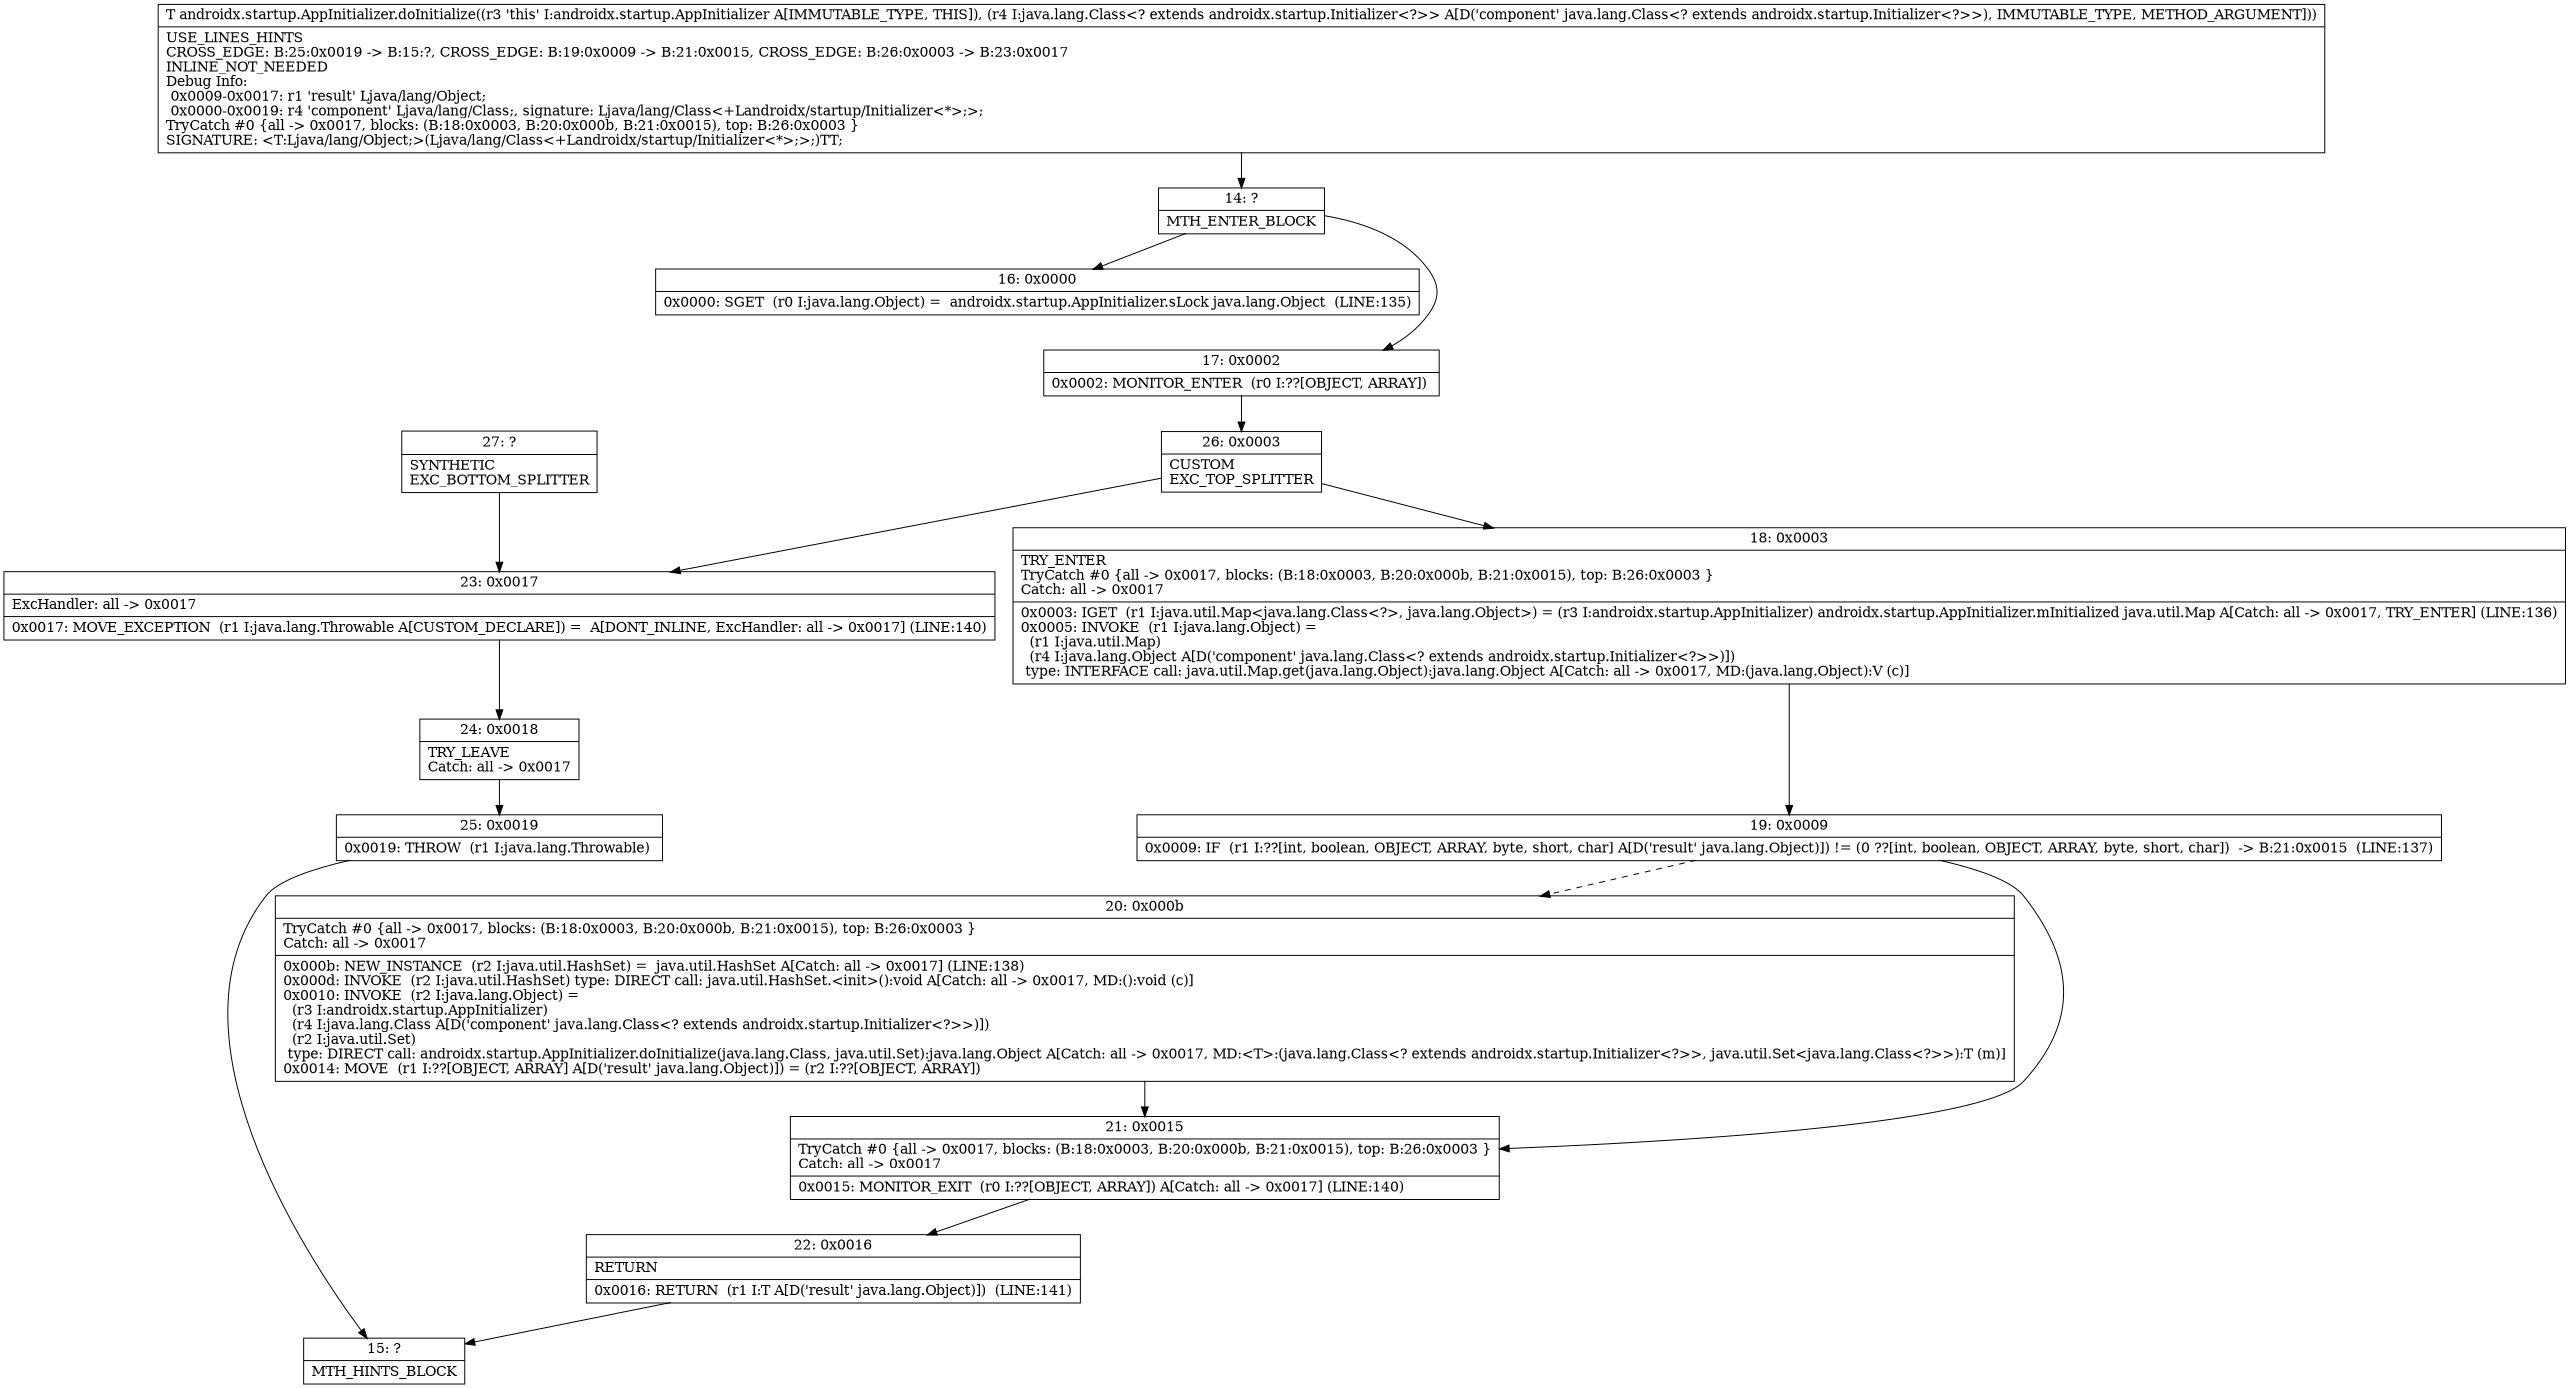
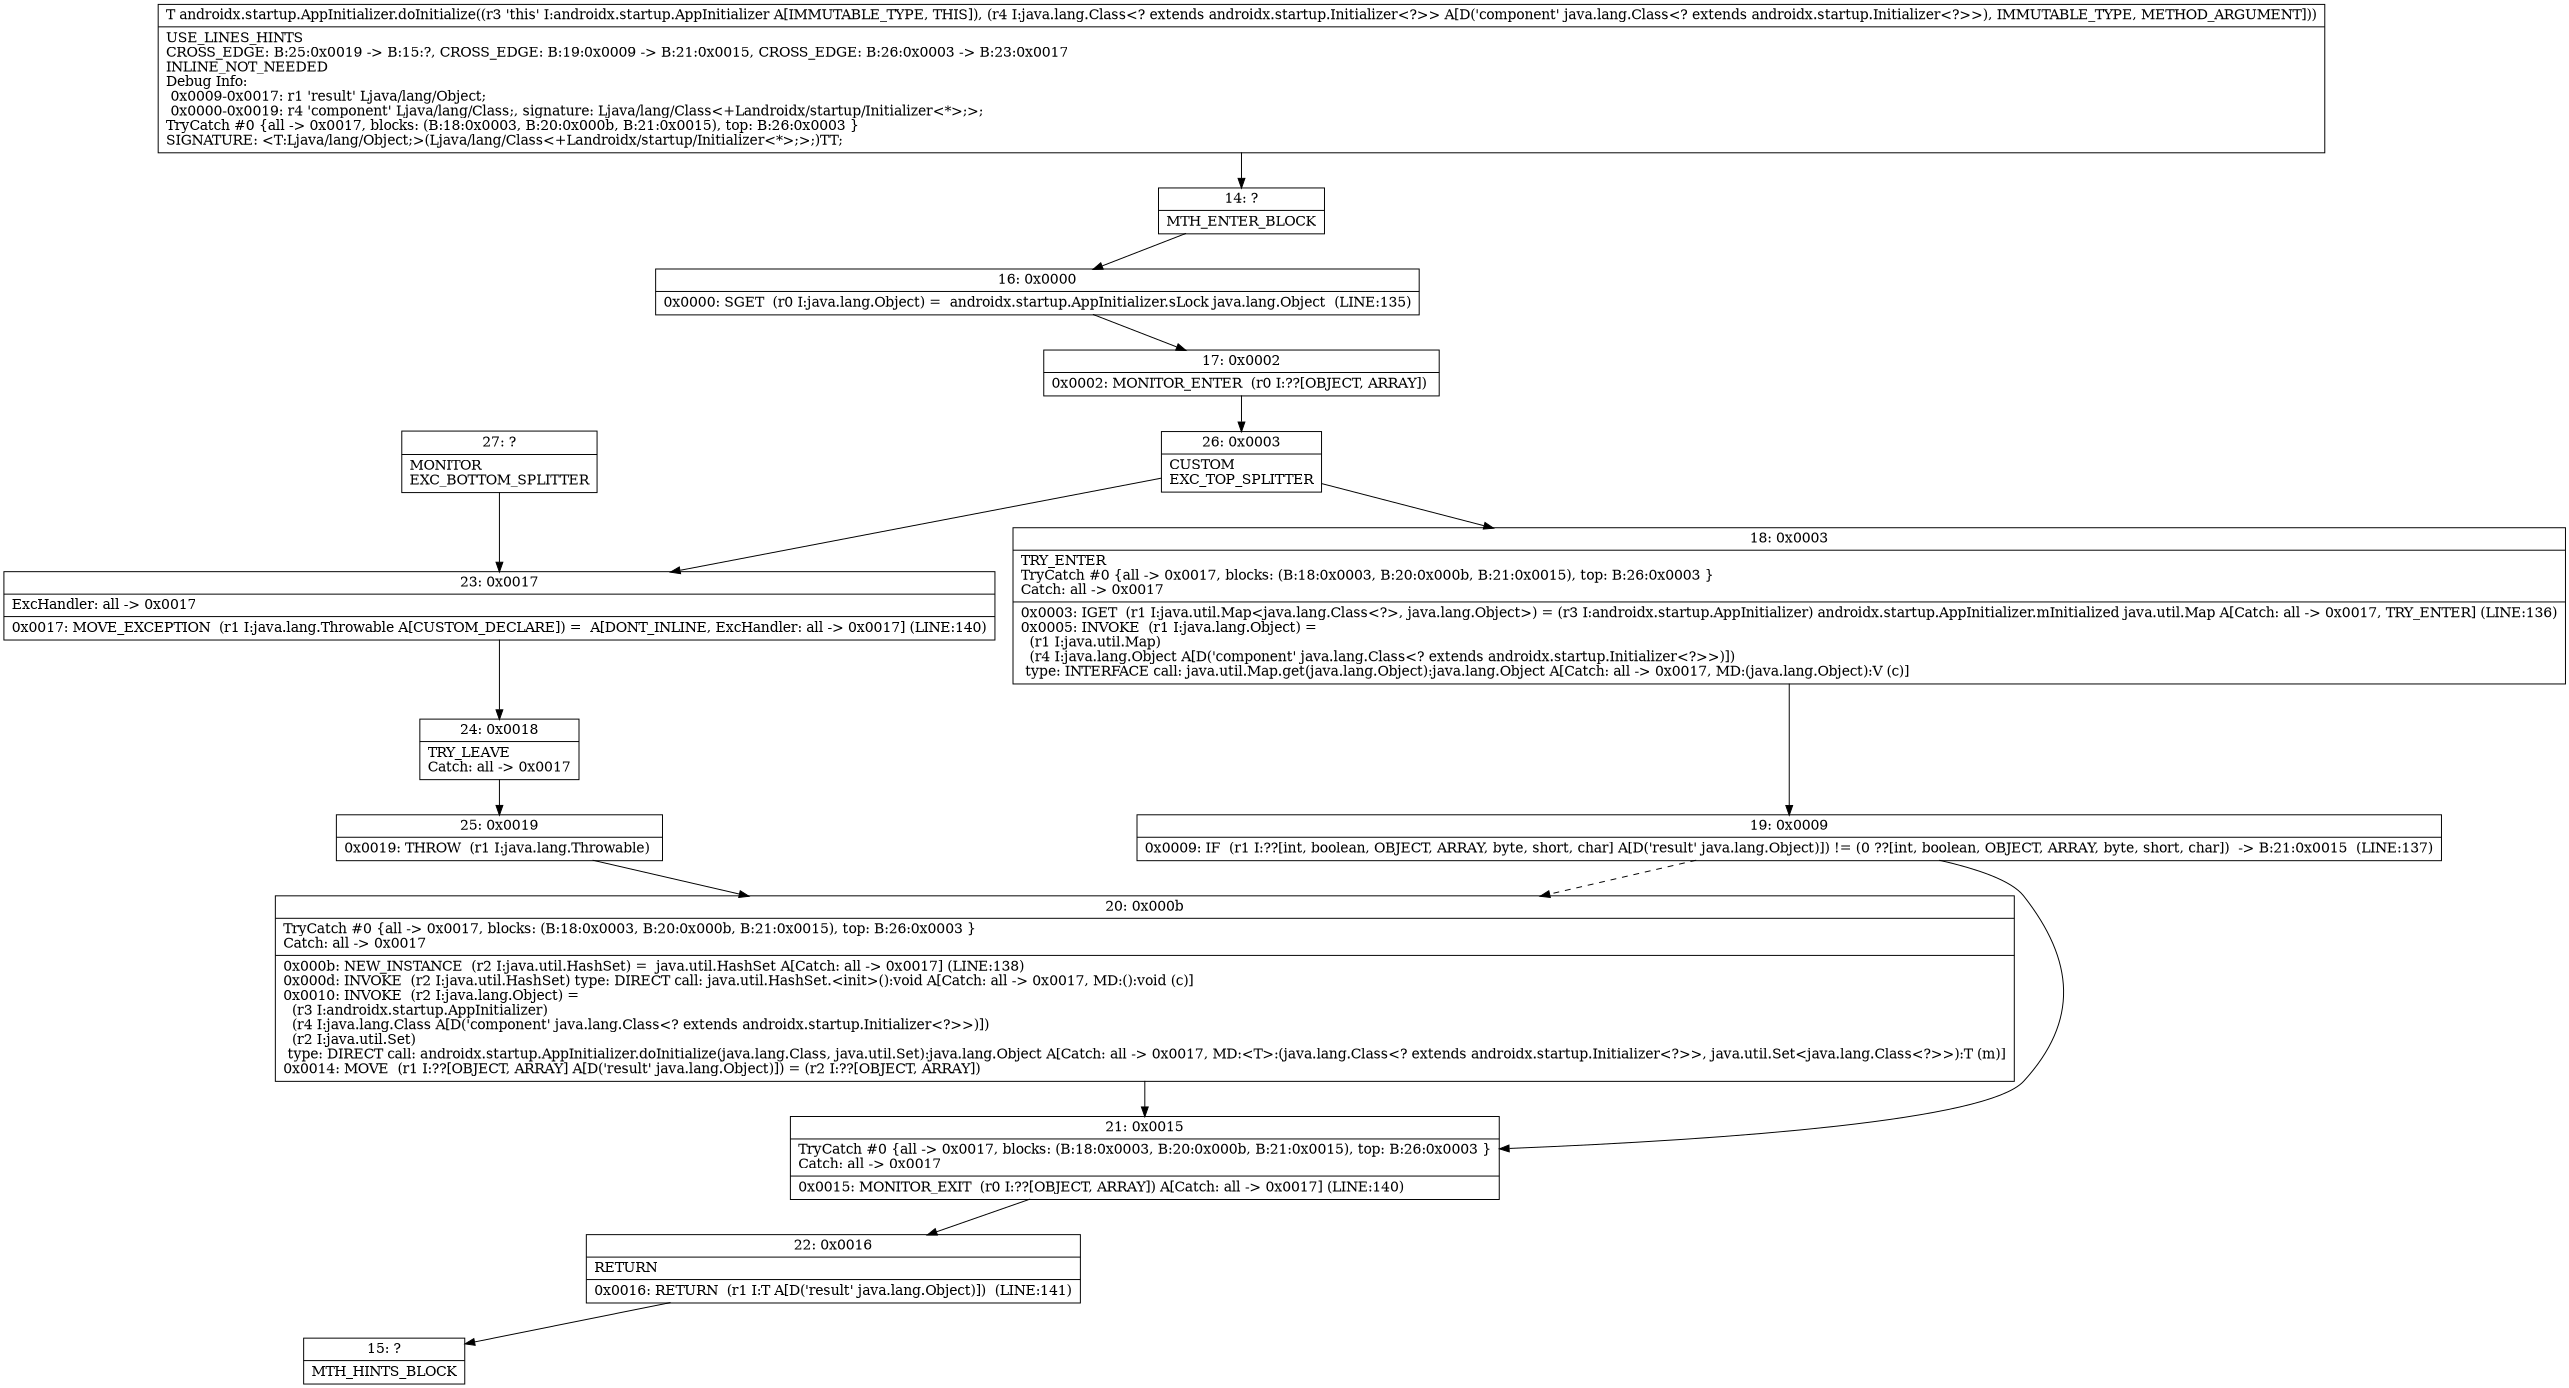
edge "14: ?" -> "17: 0x0002": now "16: 0x0000" -> "17: 0x0002"
node "27: ?": text "SYNTHETIC" -> "MONITOR"
edge "25: 0x0019" -> "15: ?": now "25: 0x0019" -> "20: 0x000b"
